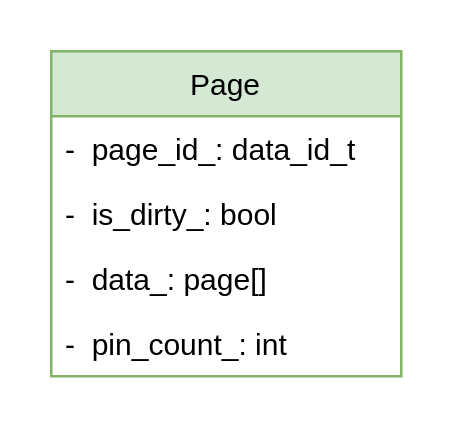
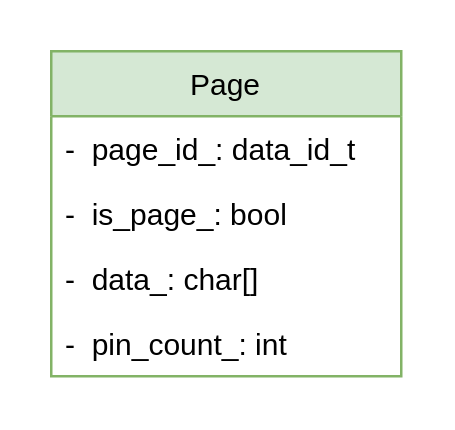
node "- is_dirty_: bool": label "- is_dirty_: bool" -> "- is_page_: bool"
node "- data_: page[]": label "- data_: page[]" -> "- data_: char[]"
